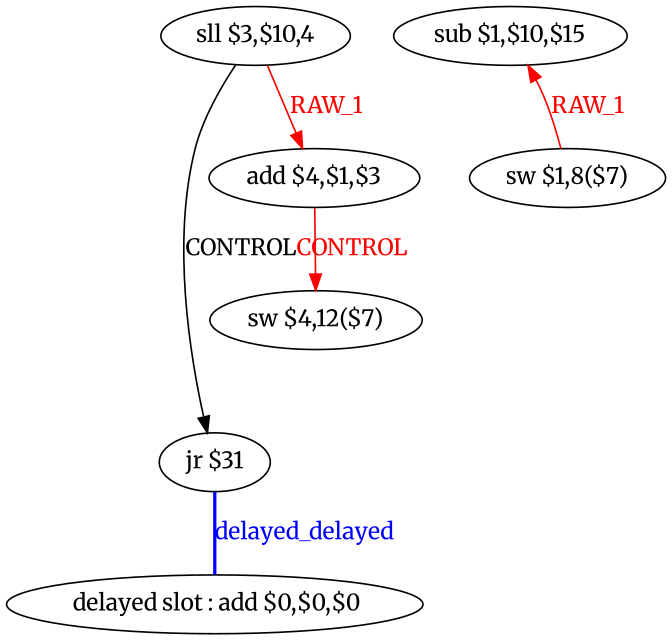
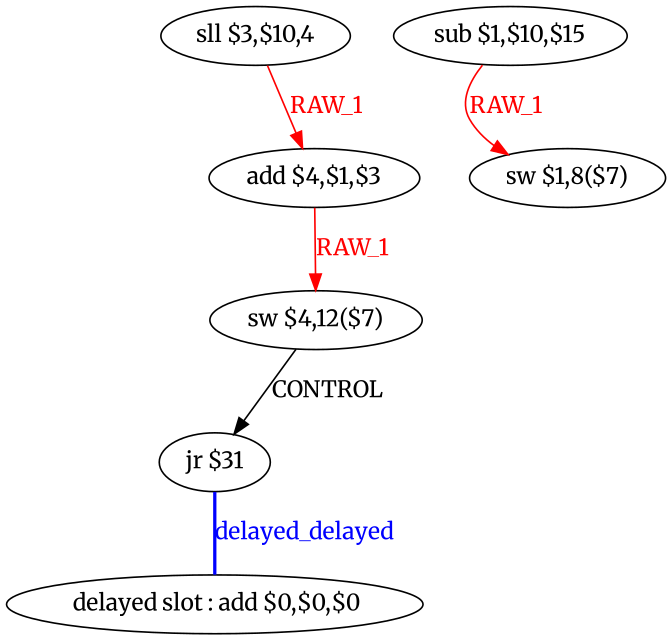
edge "sw $1,8($7)" -> "sub $1,$10,$15": reversed
edge "sll $3,$10,4" -> "jr $31": now "sw $4,12($7)" -> "jr $31"
edge "add $4,$1,$3" -> "sw $4,12($7)": label "CONTROL" -> "RAW_1"
